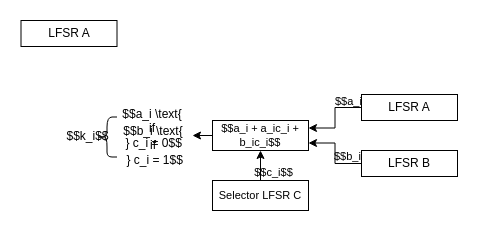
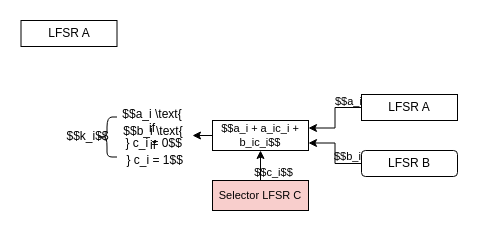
node "LFSR B": shape rectangle -> rounded rectangle
node "Selector LFSR C": fillcolor #ffffff -> #f8cecc
